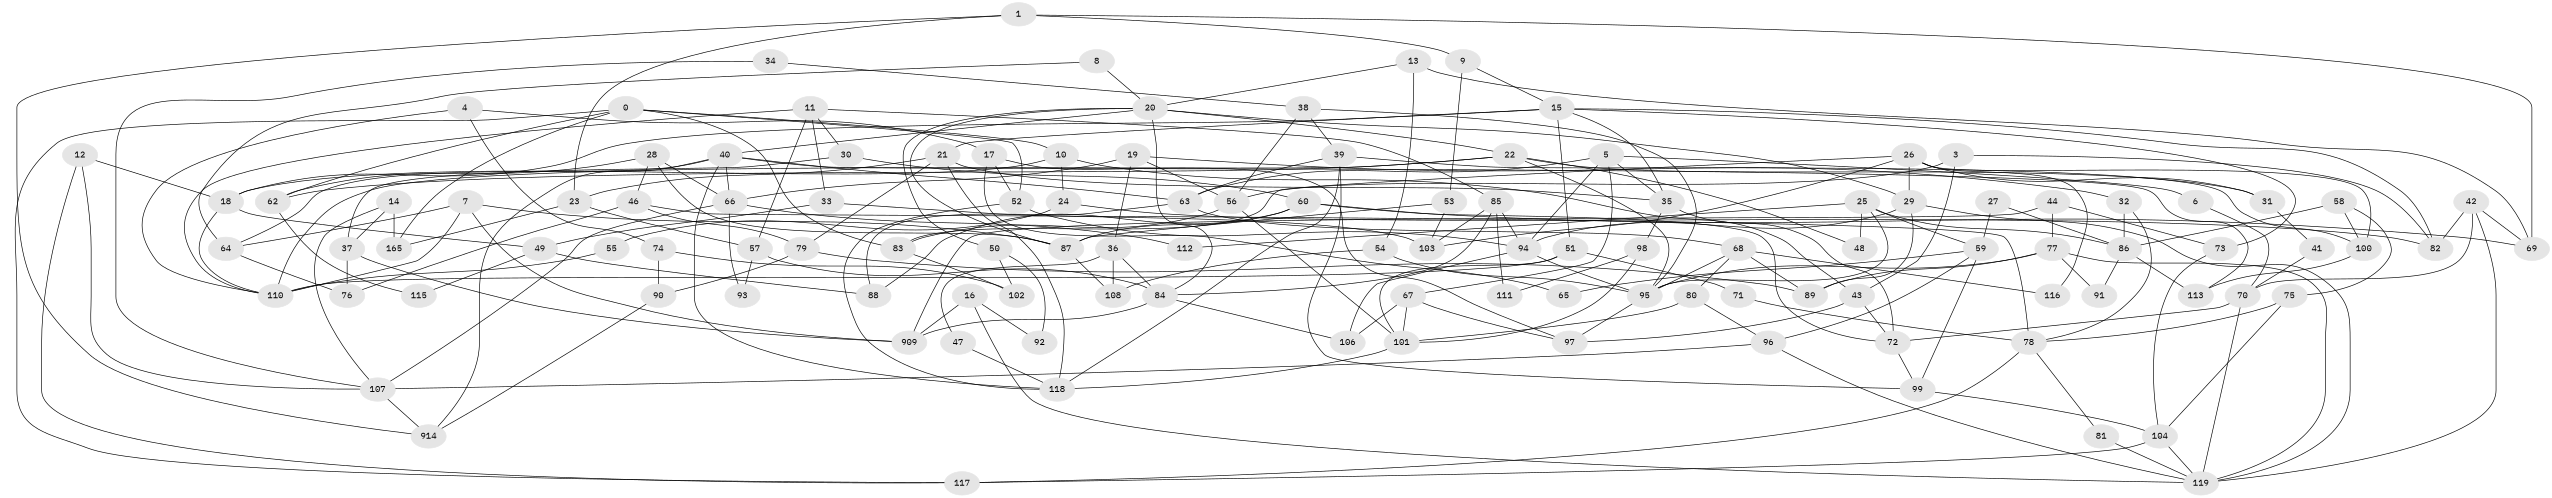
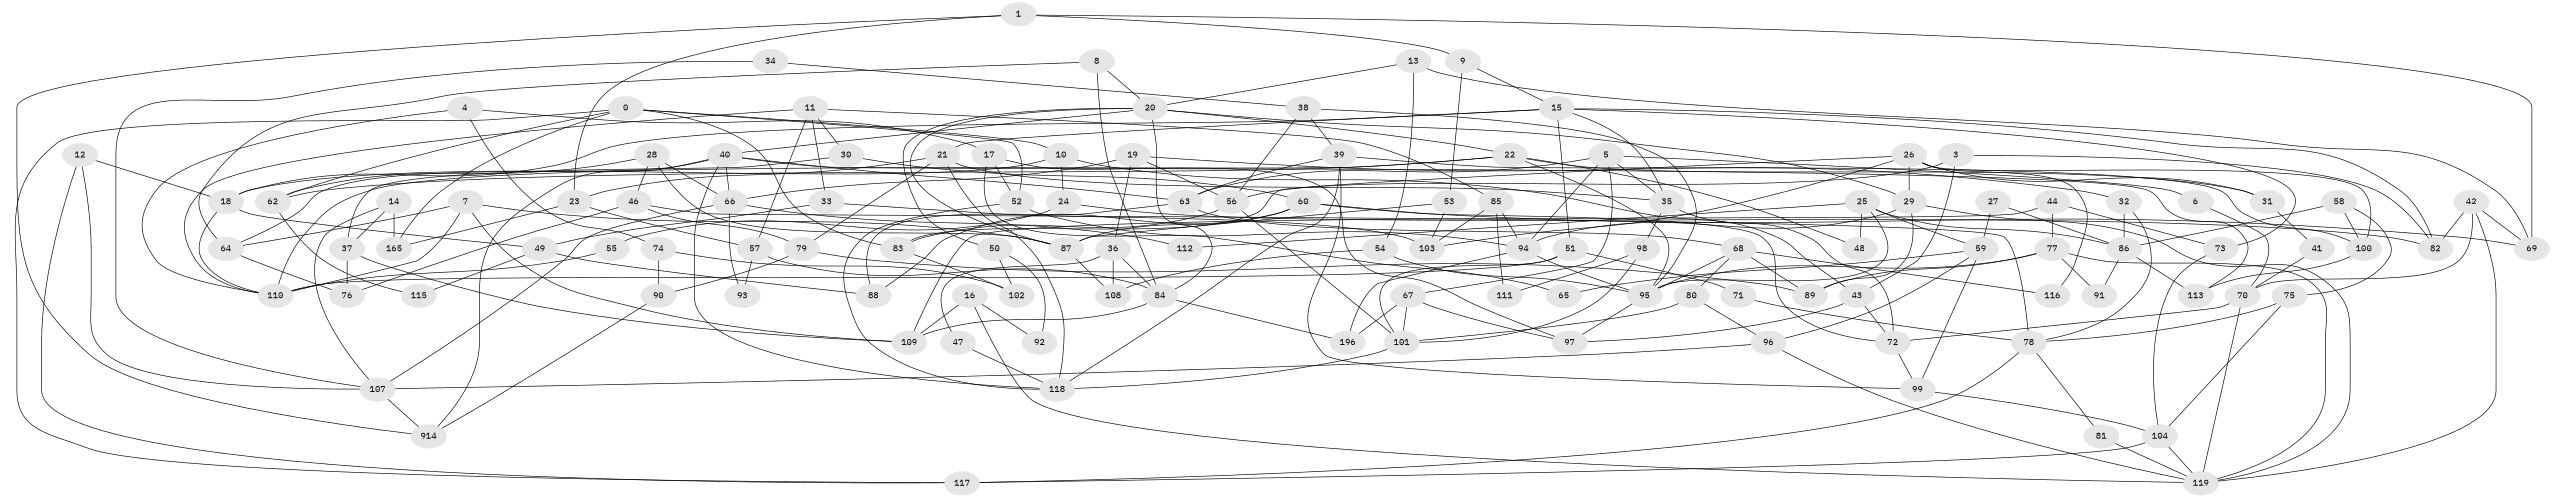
edge "85" -- "84": now "8" -- "84"
node "909": label "909" -> "109"
node "106": label "106" -> "196"
